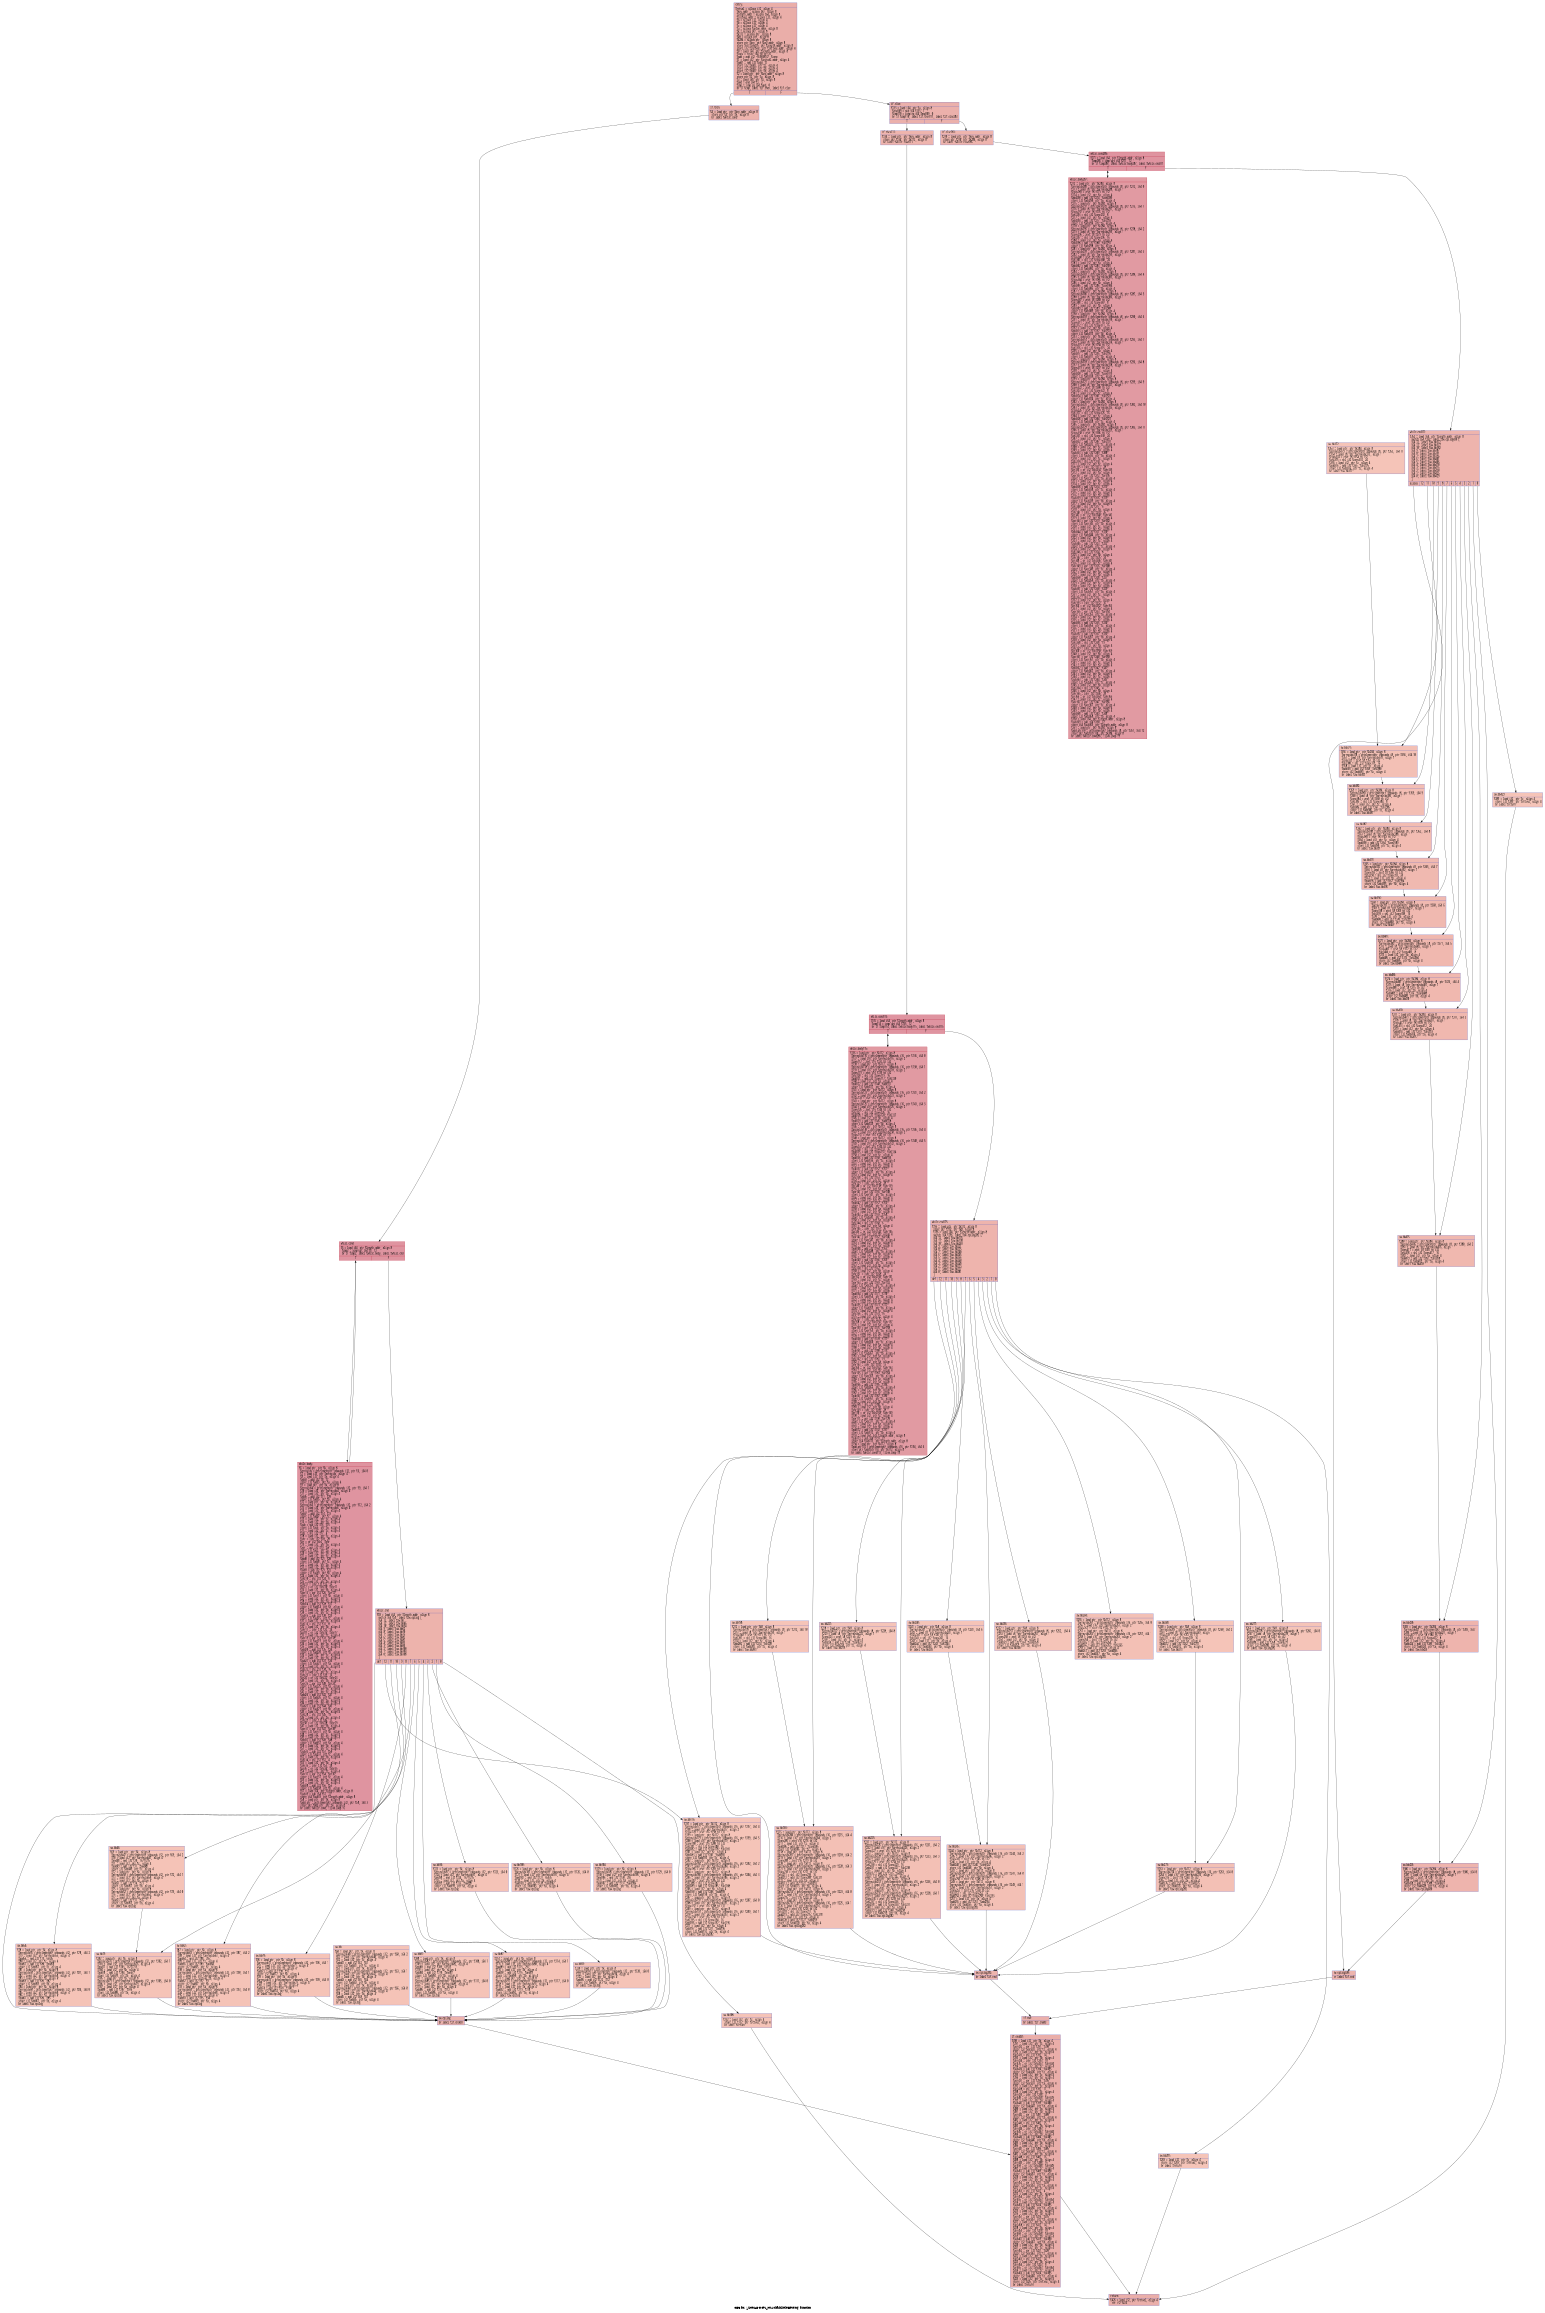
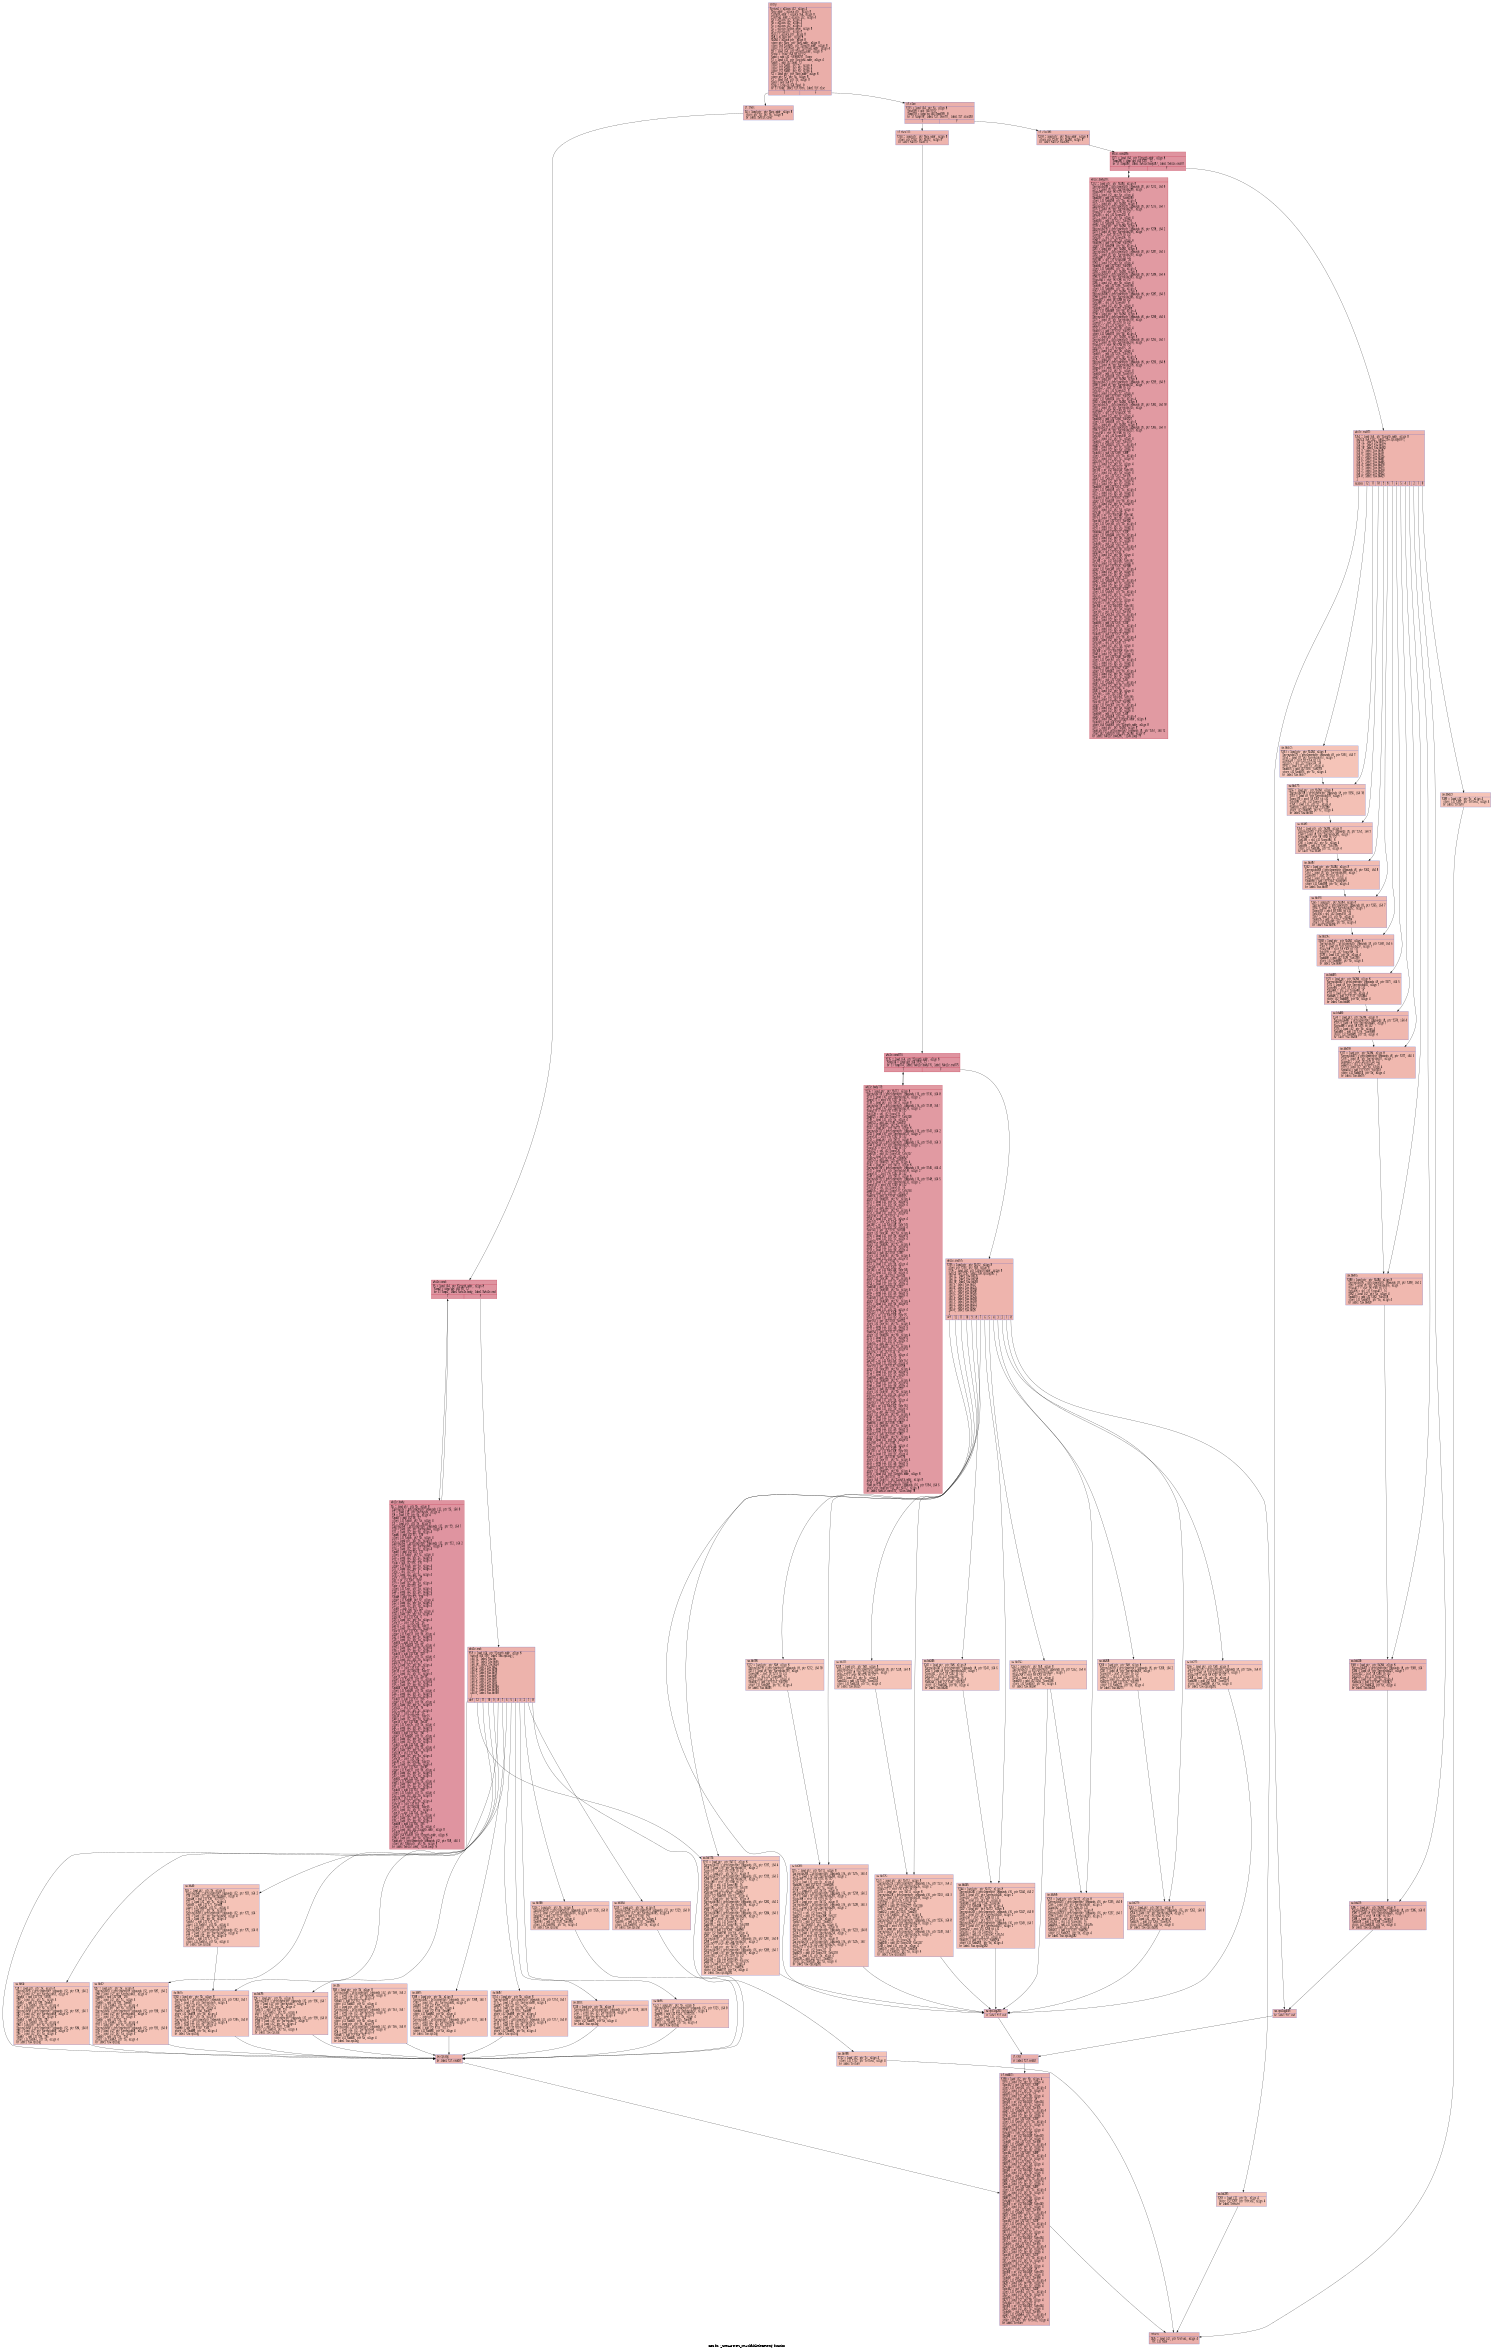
edge "while.end371:" -> "sw.bb372:": added
edge "sw.bb256:" -> "sw.bb260:": added
node "sw.bb62:": text "%92 = load i32, initval %b, align 4" -> "%92 = load i32, ptr %b, align 4"
